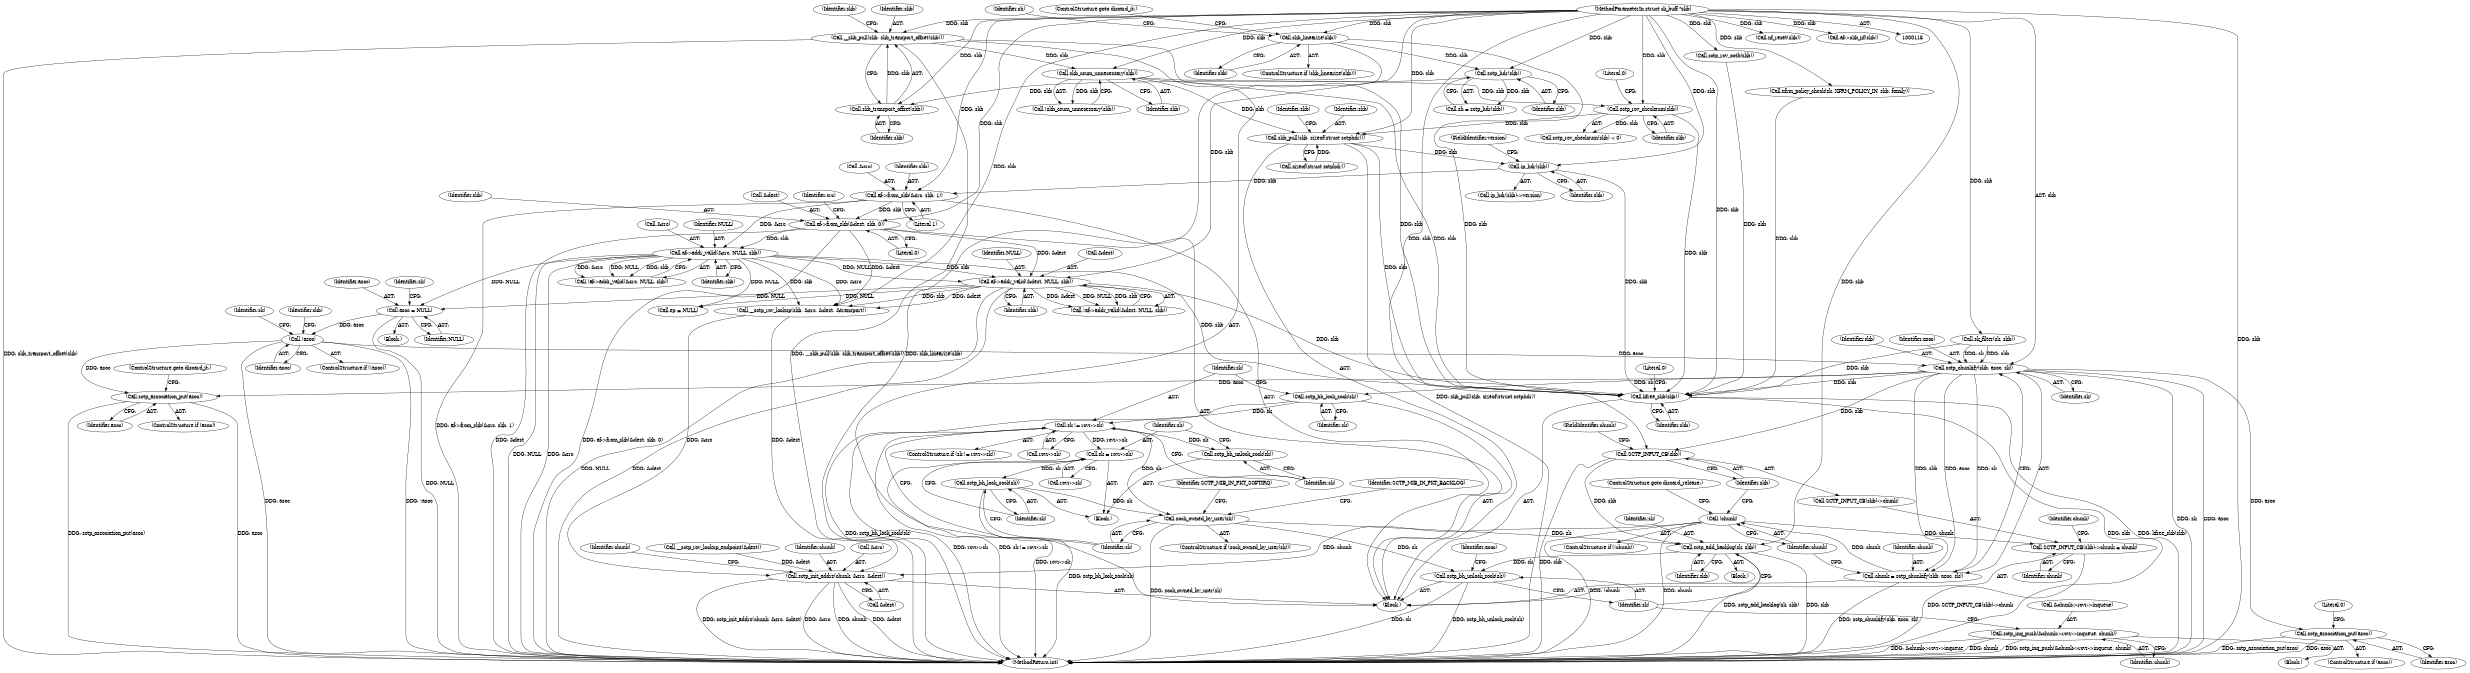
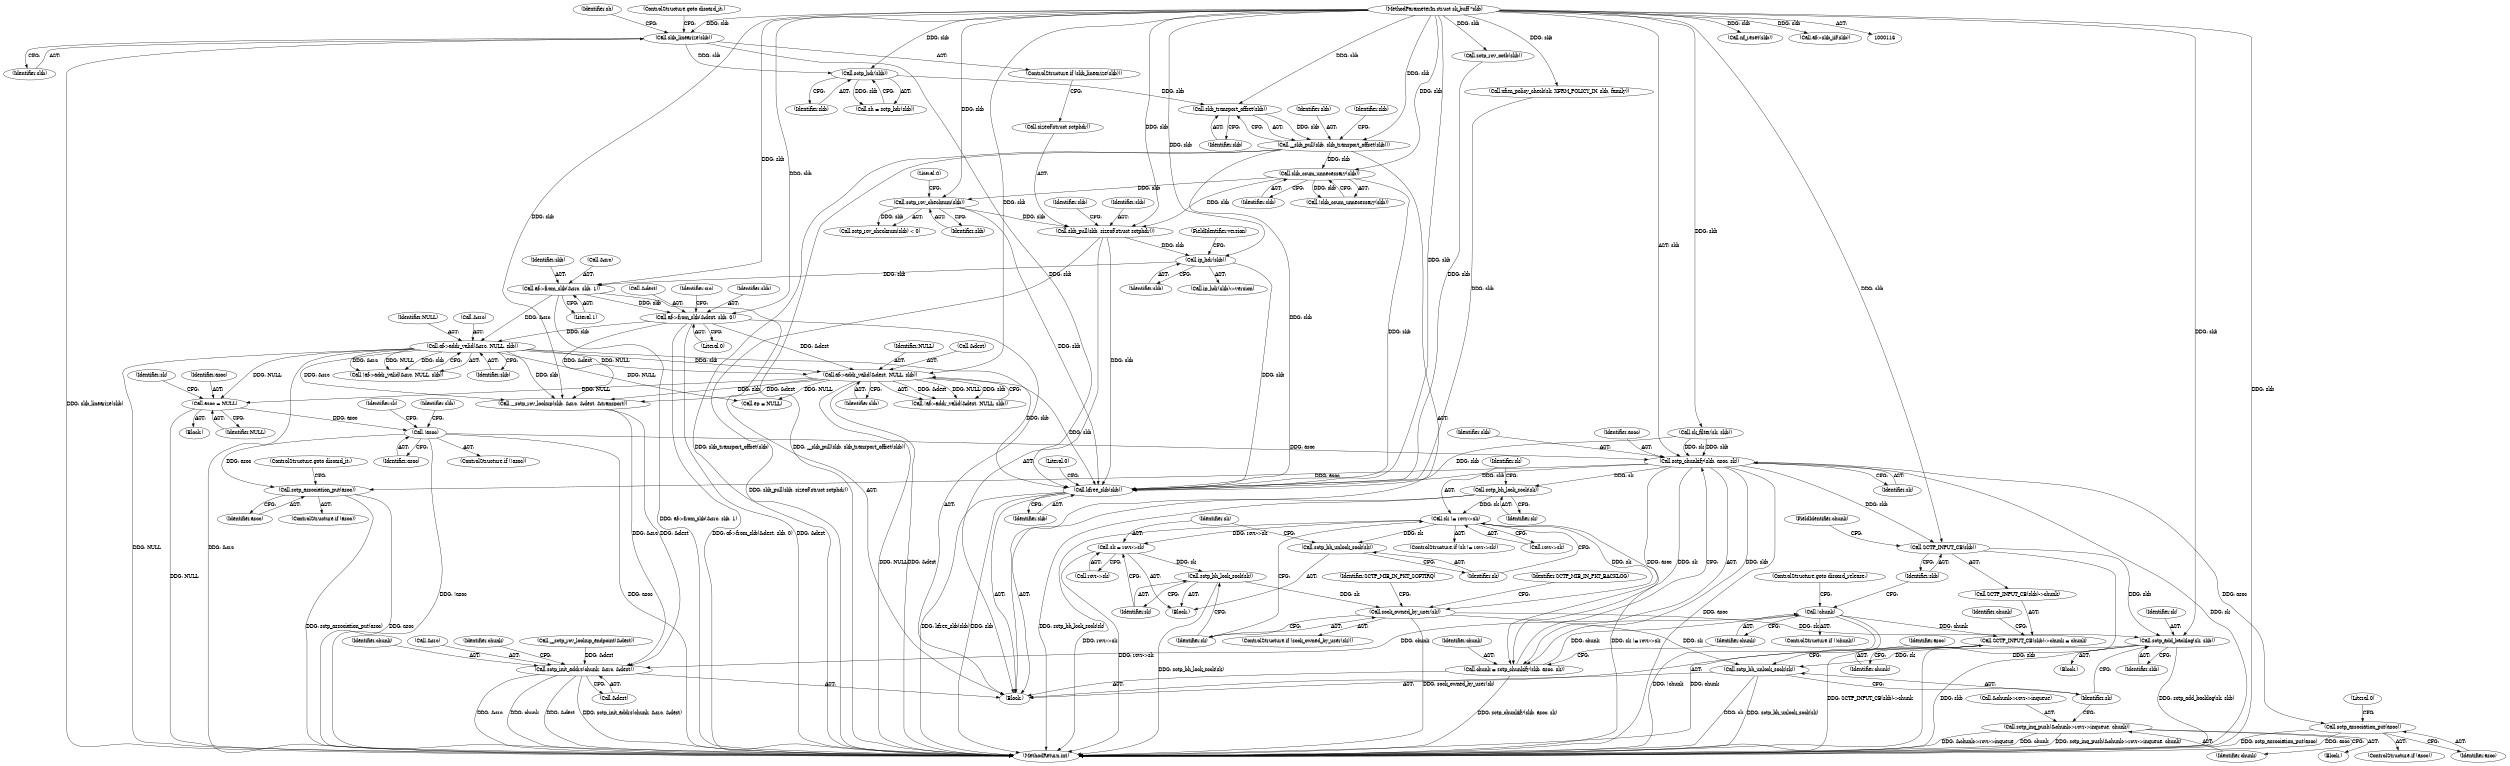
edge "(Call,skb_pull(skb, sizeof(struct sctphdr)))" -> "(Call,sizeof(struct sctphdr))": now "(ControlStructure,if (skb_linearize(skb)))" -> "(Call,sizeof(struct sctphdr))"
edge "(Call,sizeof(struct sctphdr))" -> "(Call,skb_pull(skb, sizeof(struct sctphdr)))": label "DDG: " -> "AST: "
